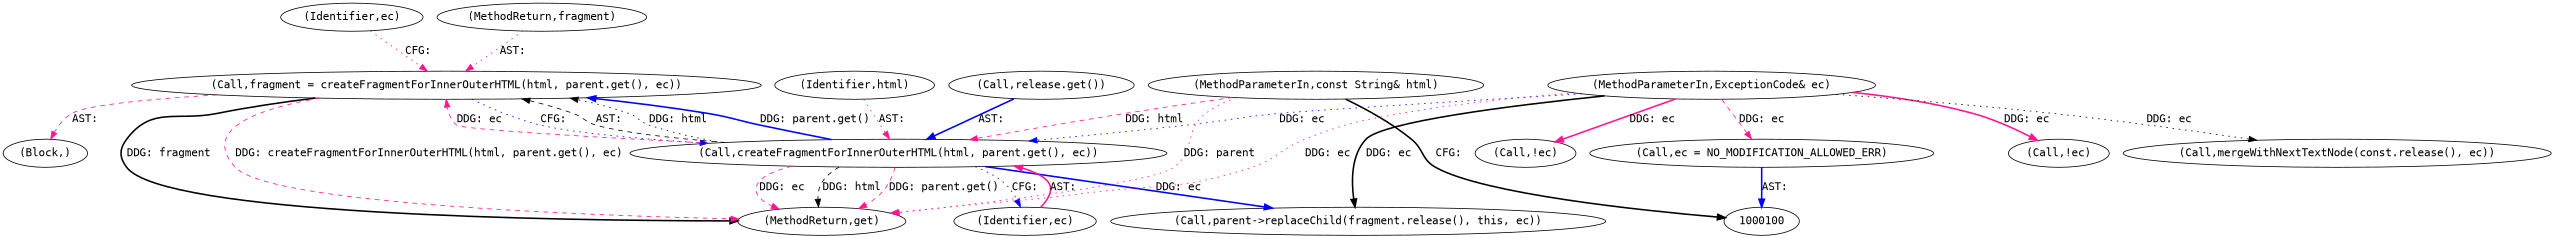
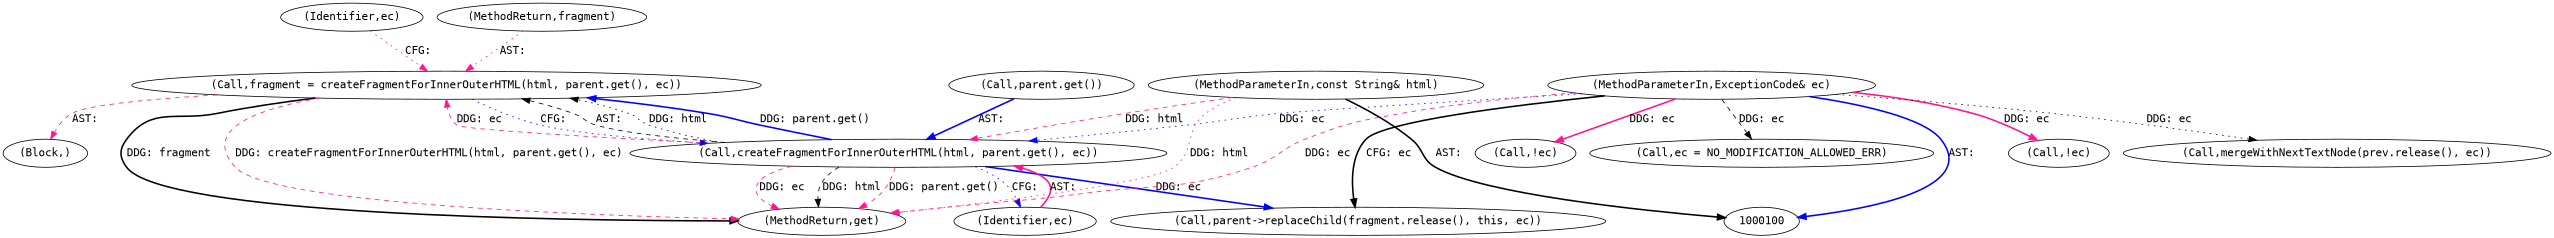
node "(Identifier,html)": removed
node "(Call,release.get())": label "(Call,release.get())" -> "(Call,parent.get())"
edge "(MethodParameterIn,ExceptionCode& ec)" -> "(Call,ec = NO_MODIFICATION_ALLOWED_ERR)": color deeppink -> black
edge "(MethodParameterIn,const String& html)" -> "(MethodReturn,get)": label "DDG: parent" -> "DDG: html"
edge "(MethodParameterIn,ExceptionCode& ec)" -> "(Call,parent->replaceChild(fragment.release(), this, ec))": label "DDG: ec" -> "CFG: ec"
edge "(MethodParameterIn,const String& html)" -> "1000100": label "CFG: " -> "AST: "
node "(Call,mergeWithNextTextNode(const.release(), ec))": label "(Call,mergeWithNextTextNode(const.release(), ec))" -> "(Call,mergeWithNextTextNode(prev.release(), ec))"
edge "(MethodParameterIn,ExceptionCode& ec)" -> "(MethodReturn,get)": style dotted -> dashed
edge "(Call,ec = NO_MODIFICATION_ALLOWED_ERR)" -> "1000100": now "(MethodParameterIn,ExceptionCode& ec)" -> "1000100"
